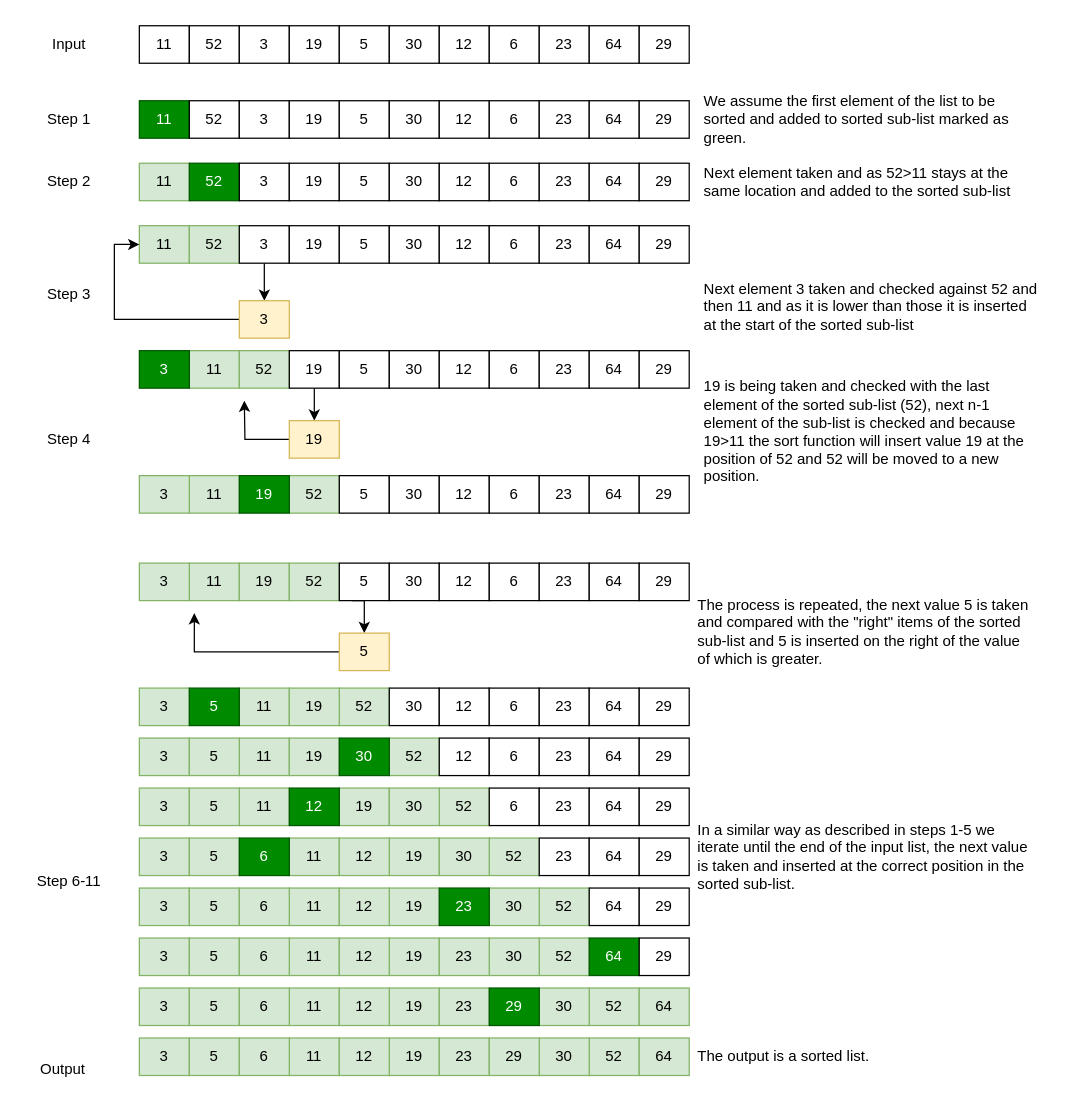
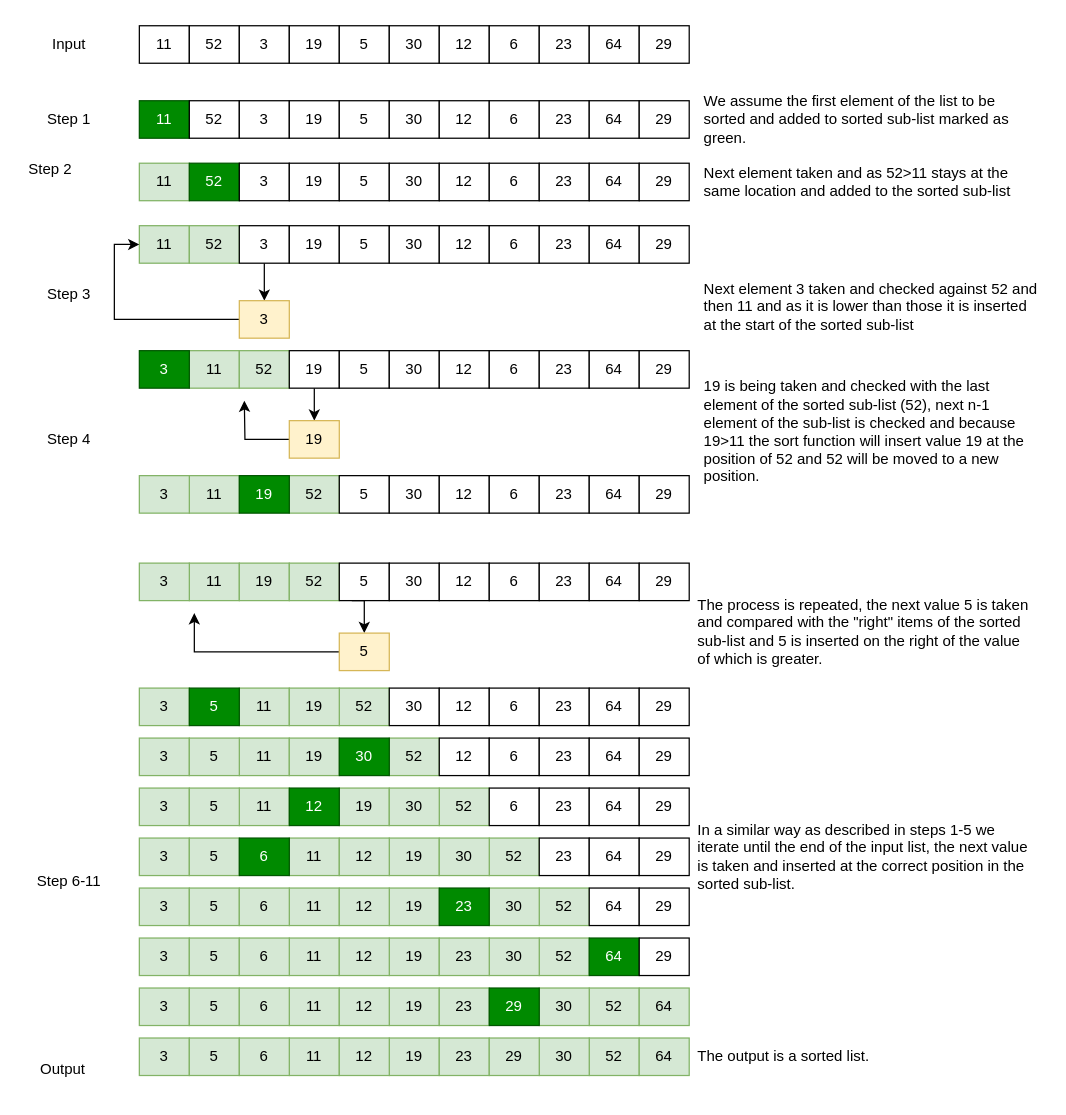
node "Step 2": moved (69, 182) -> (51, 169)
